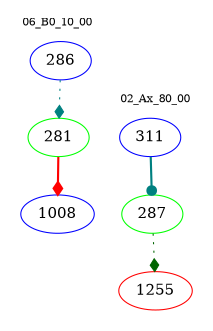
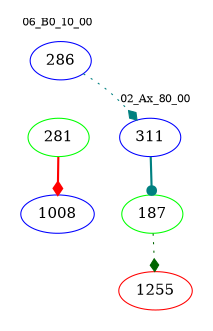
edge "286" -> "281": now "286" -> "311"
node "287": label "287" -> "187"
